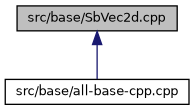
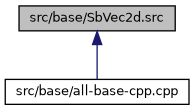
node "src/base/SbVec2d.cpp": label "src/base/SbVec2d.cpp" -> "src/base/SbVec2d.src"
